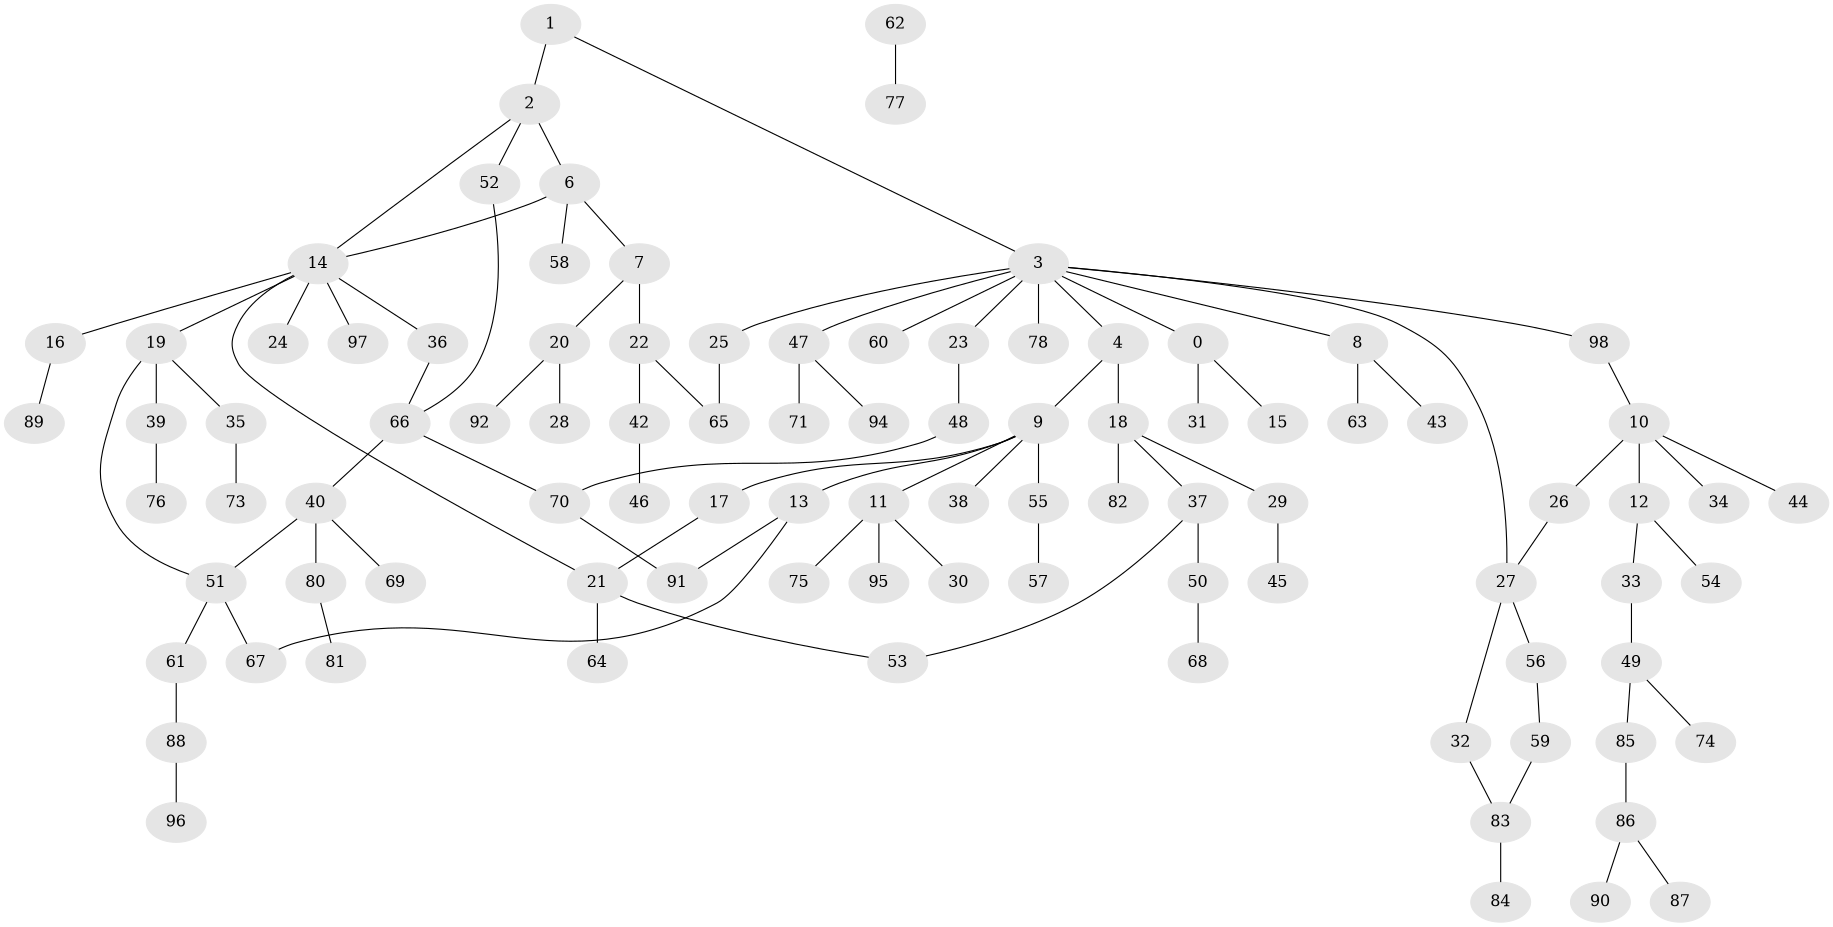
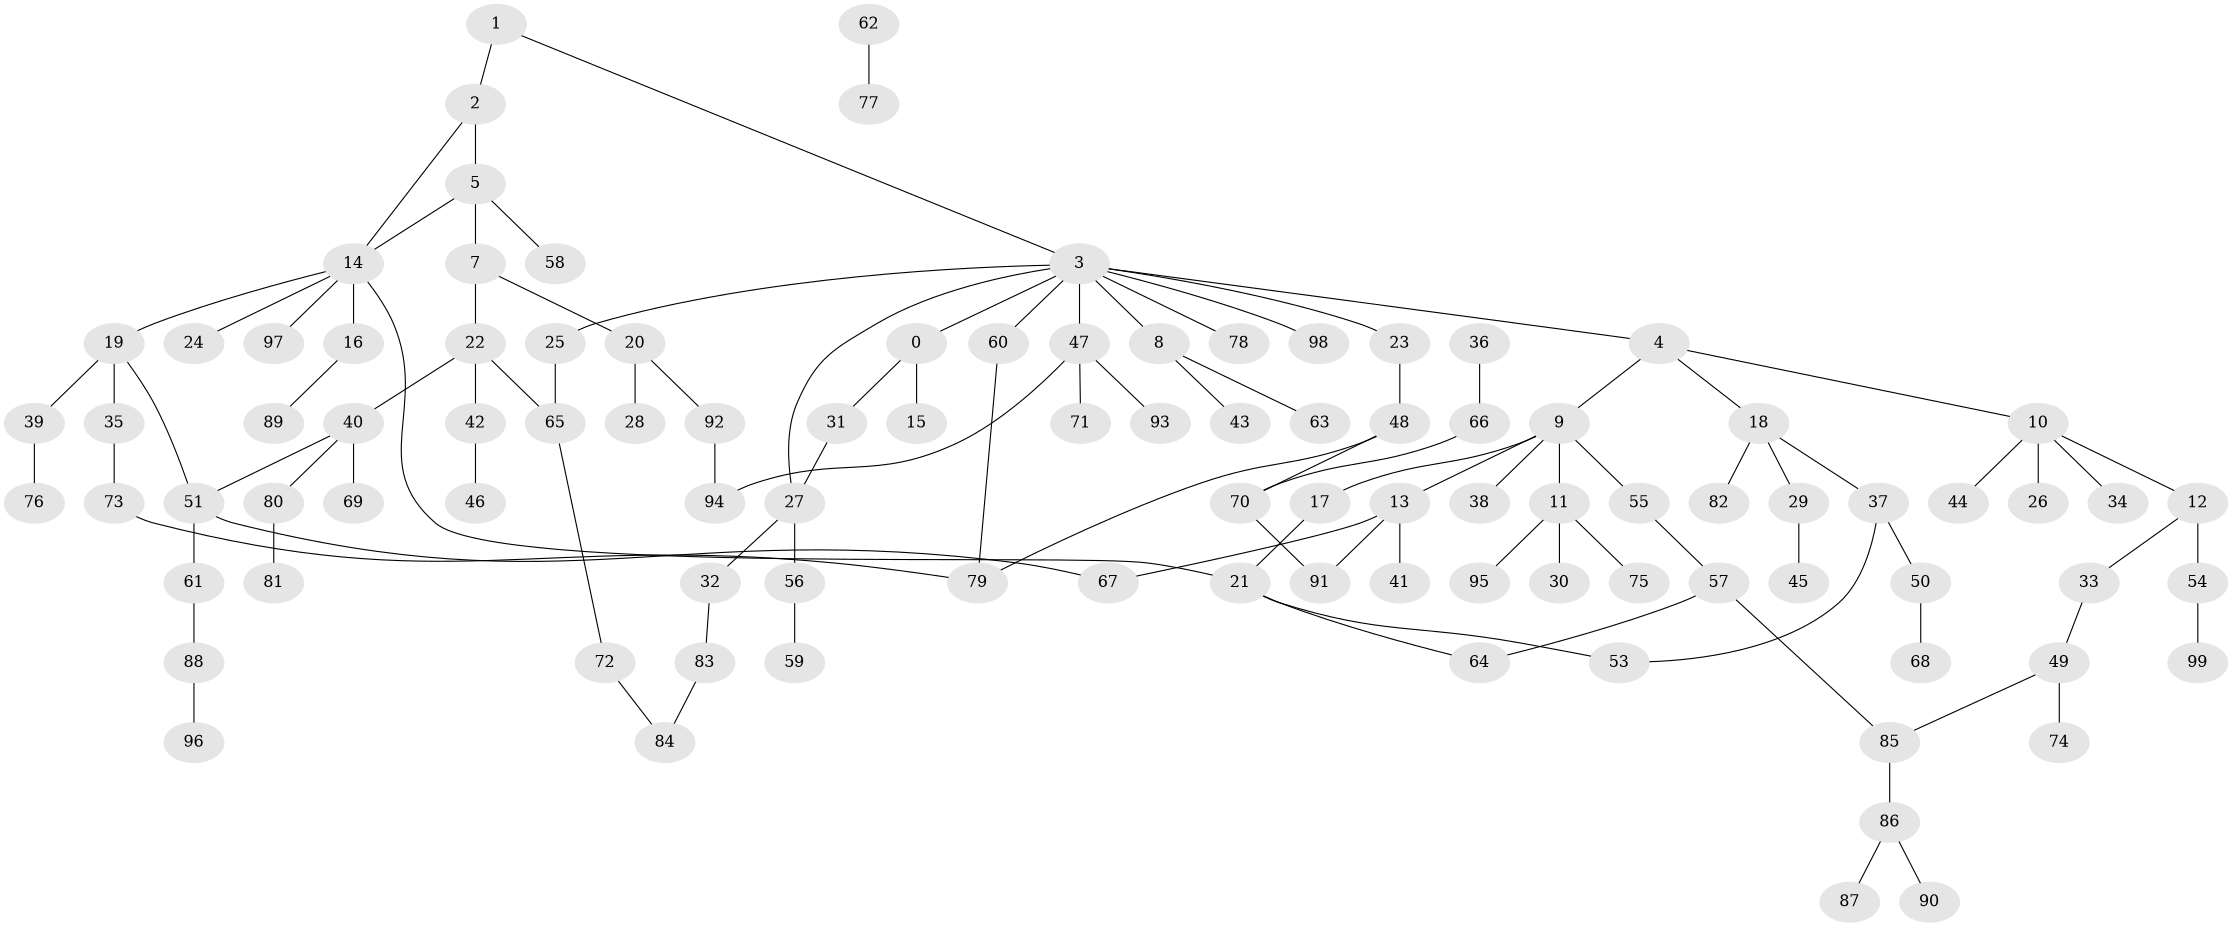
node "52": removed
node "6": label "6" -> "5"
edge "14" -- "36": removed
edge "98" -- "10": now "4" -- "10"
node "93": added
edge "66" -- "40": now "22" -- "40"
edge "92" -- "94": added
edge "26" -- "27": now "31" -- "27"
node "79": added
node "41": added
edge "57" -- "64": added
node "72": added
edge "57" -- "85": added
node "99": added
edge "59" -- "83": removed
